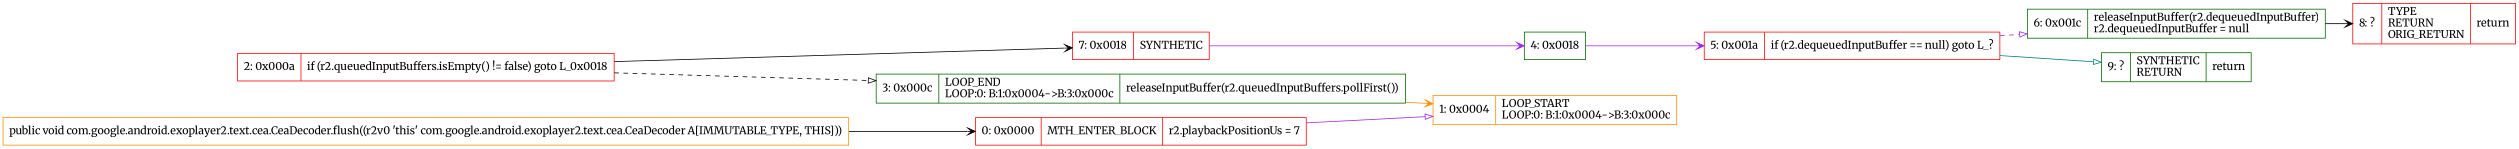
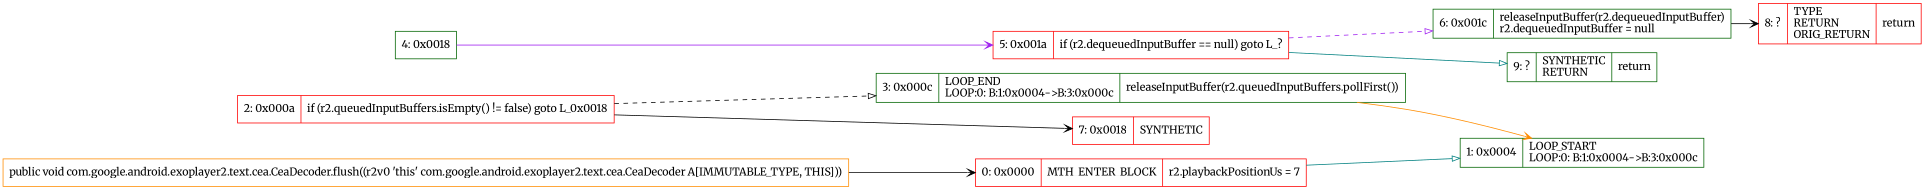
edge "7: 0x0018" -> "4: 0x0018": removed
node "1: 0x0004": color darkorange -> darkgreen
edge "0: 0x0000" -> "1: 0x0004": color purple -> teal
